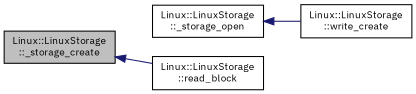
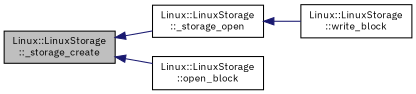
node "Linux::LinuxStorage ::write_create": label "Linux::LinuxStorage ::write_create" -> "Linux::LinuxStorage ::write_block"
edge "Linux::LinuxStorage ::_storage_open" -> "Linux::LinuxStorage ::_storage_create": added
node "Linux::LinuxStorage ::read_block": label "Linux::LinuxStorage ::read_block" -> "Linux::LinuxStorage ::open_block"
